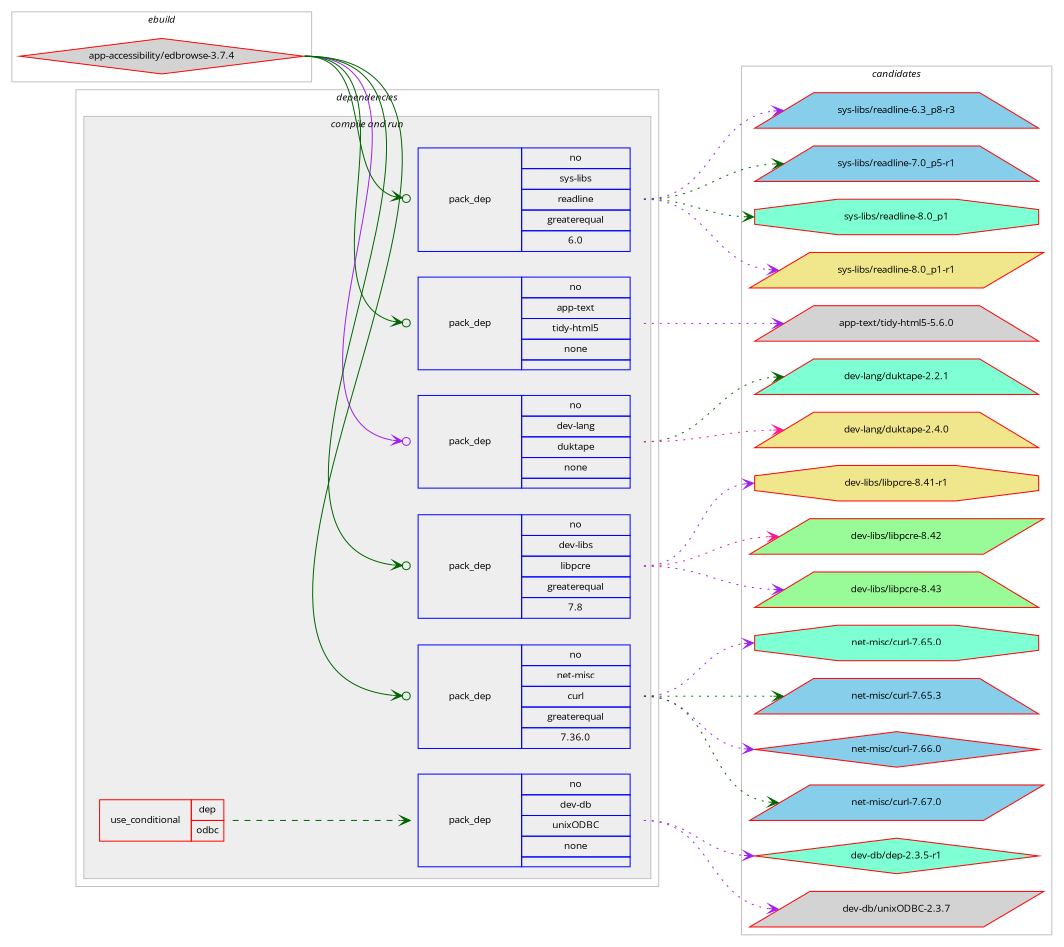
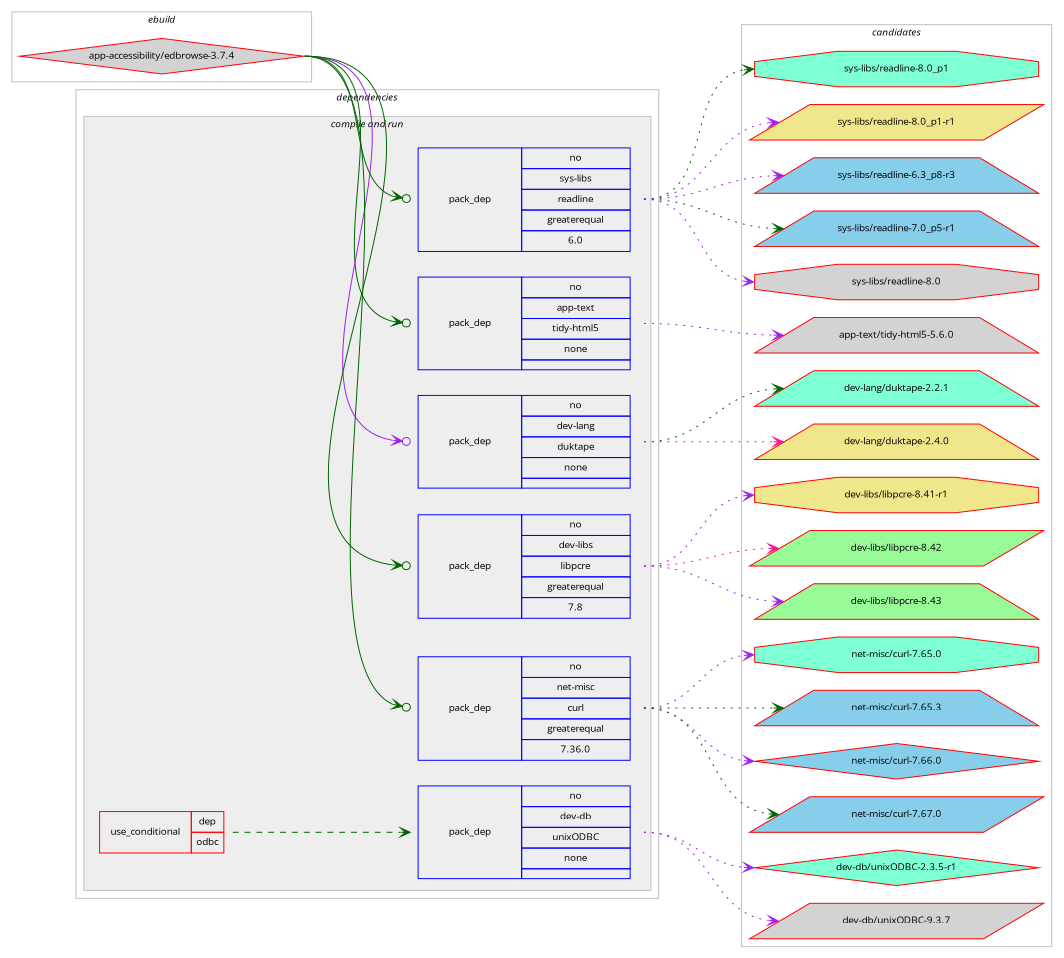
node "sys-libs/readline-8.0": added
node "dev-db/dep-2.3.5-r1": label "dev-db/dep-2.3.5-r1" -> "dev-db/unixODBC-2.3.5-r1"
node "dev-db/unixODBC-2.3.7": label "dev-db/unixODBC-2.3.7" -> "dev-db/unixODBC-9.3.7"
